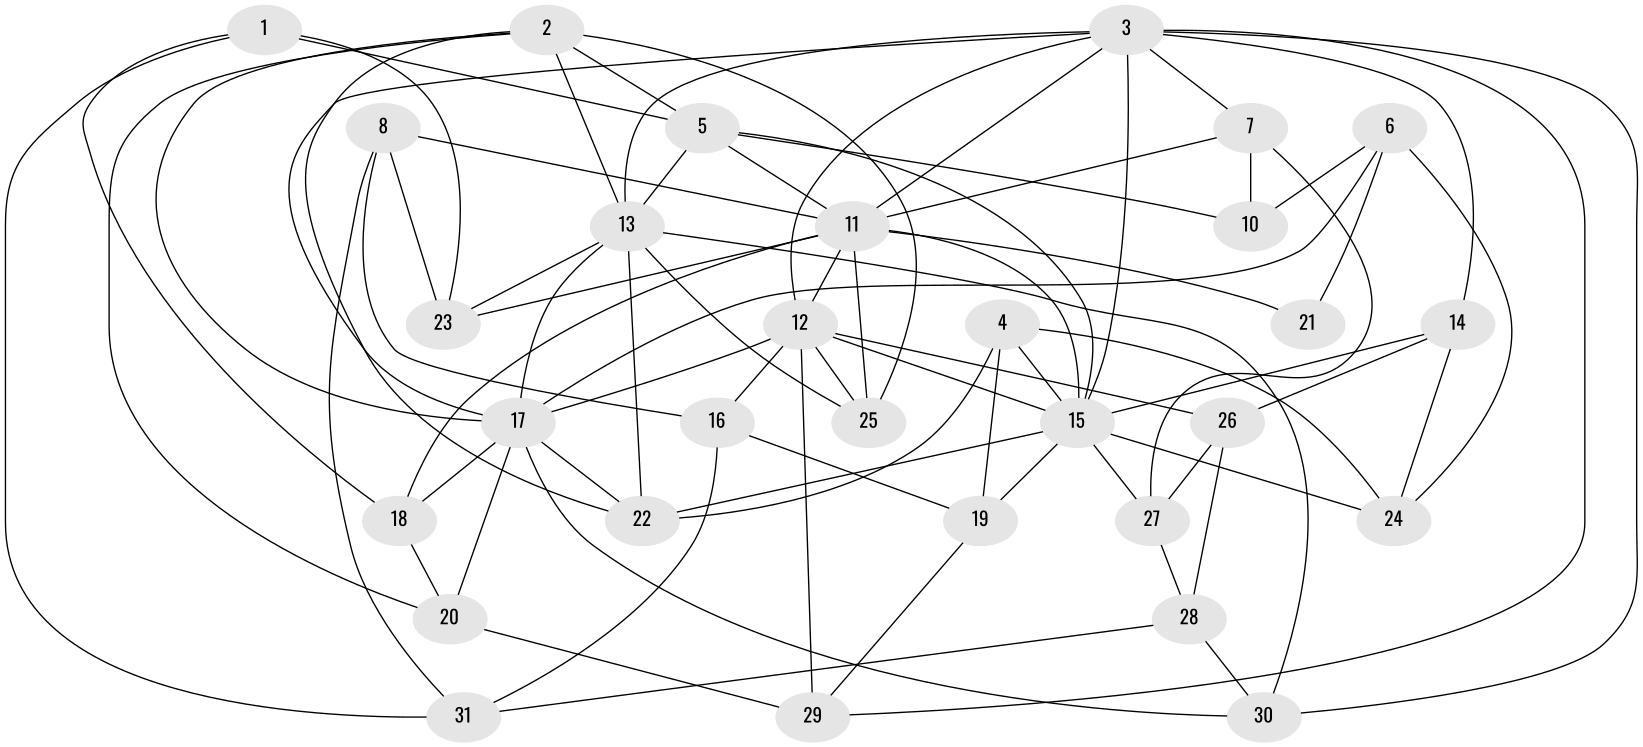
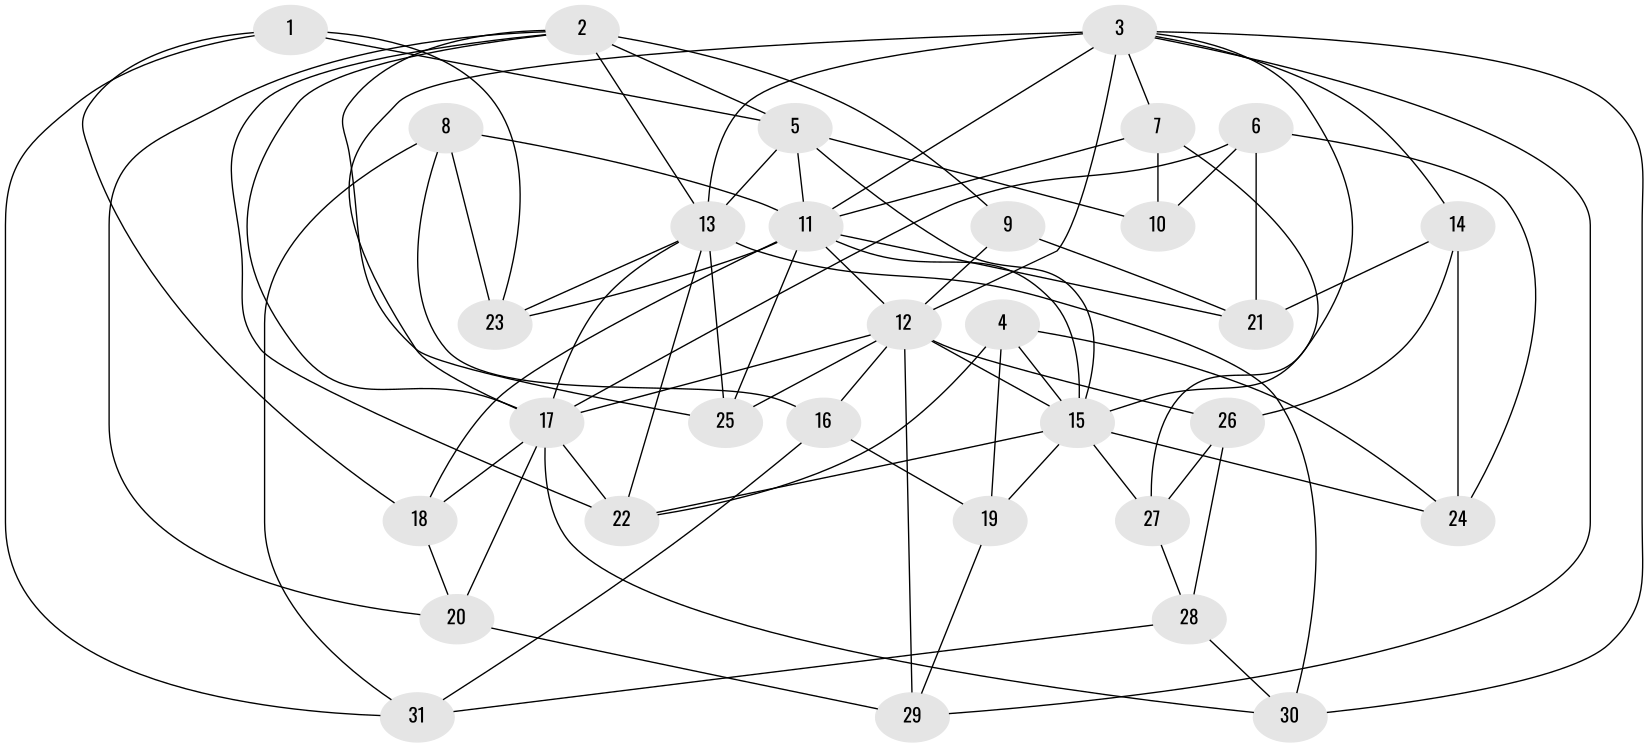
node "9": added
edge "14" -- "15": now "14" -- "21"
